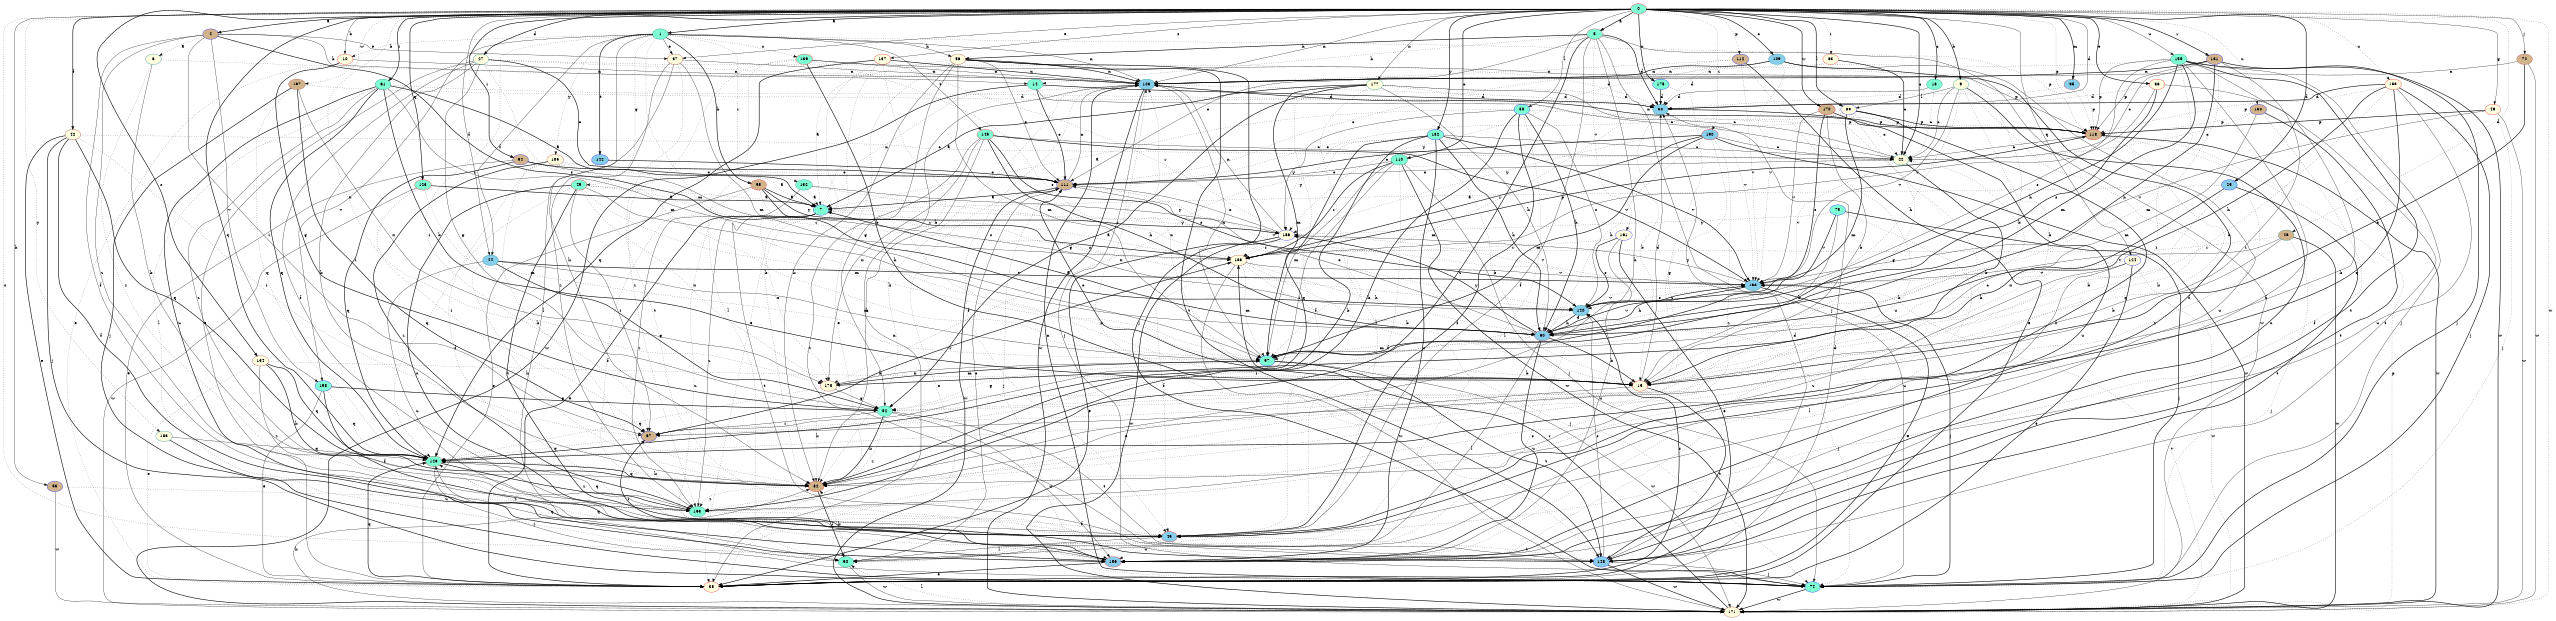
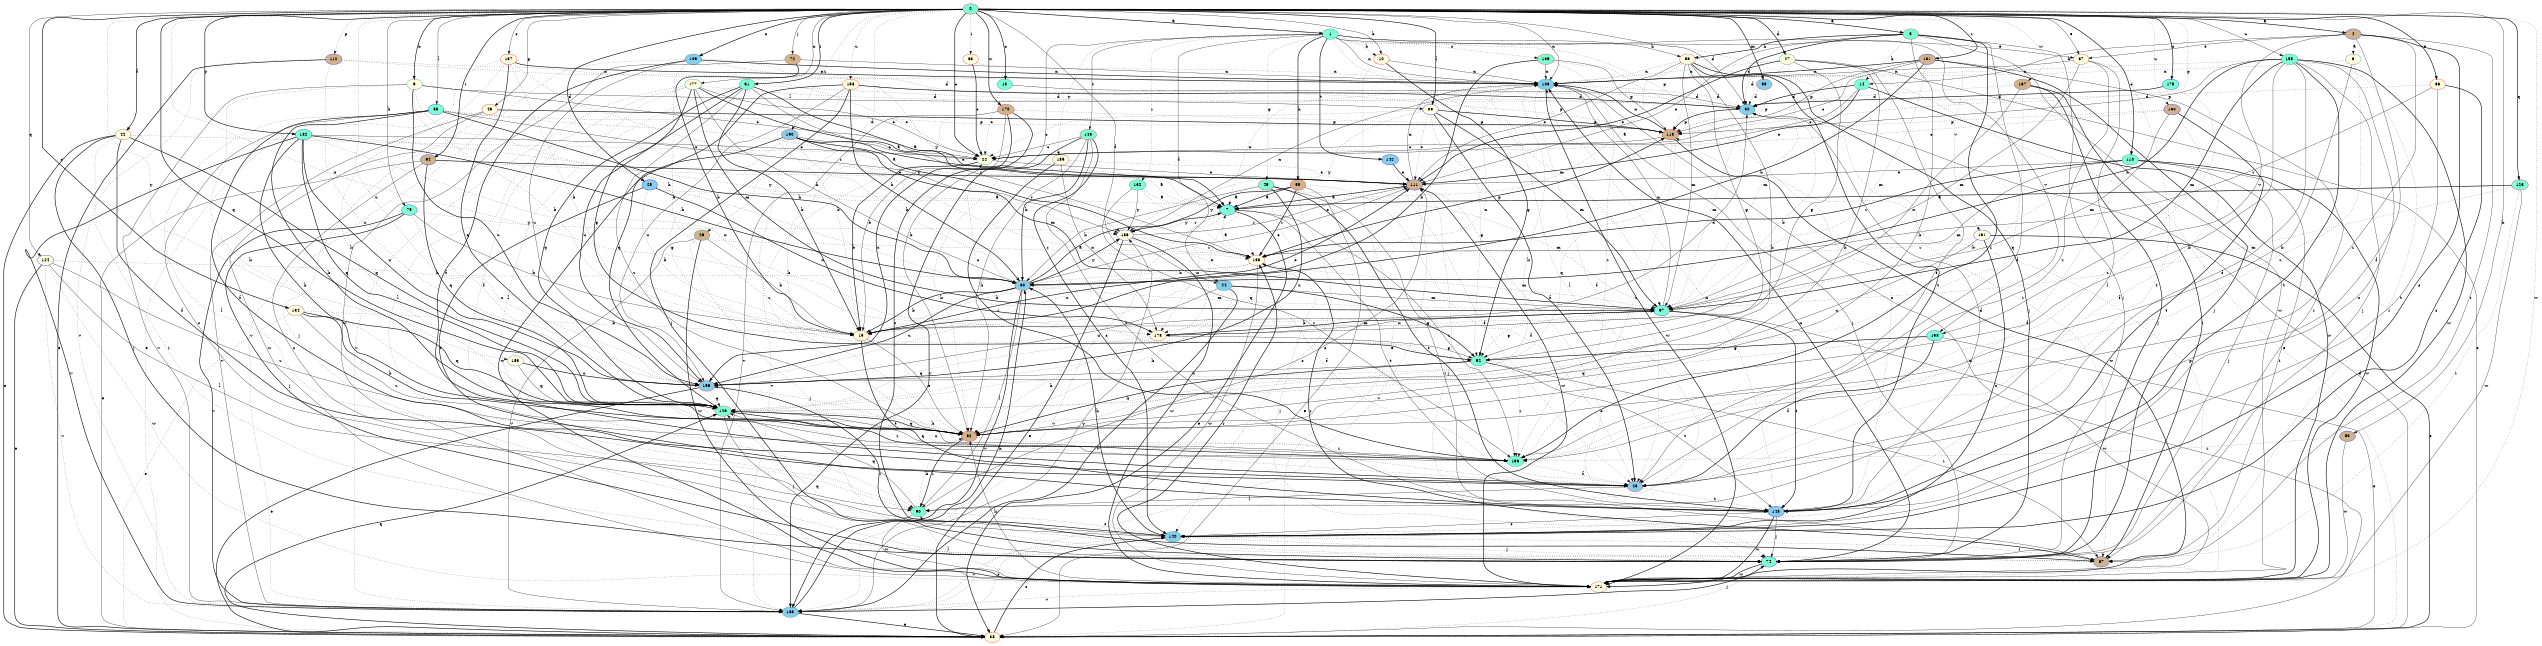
edge "0" -> "75": added, label "k"
edge "56" -> "103": style bold -> dotted
edge "145" -> "178": now "185" -> "178"
edge "133" -> "163": removed, label "v"
